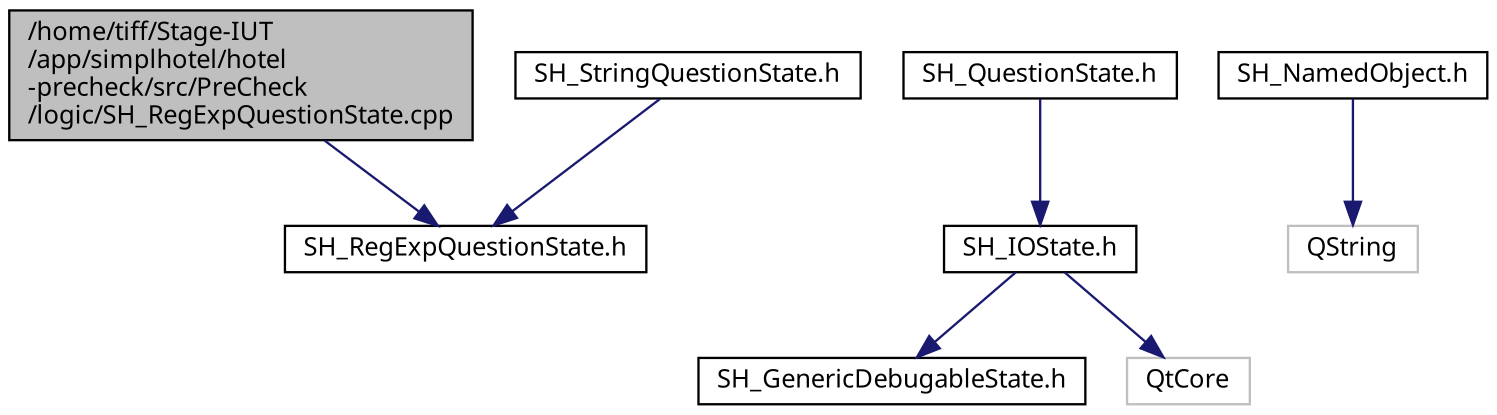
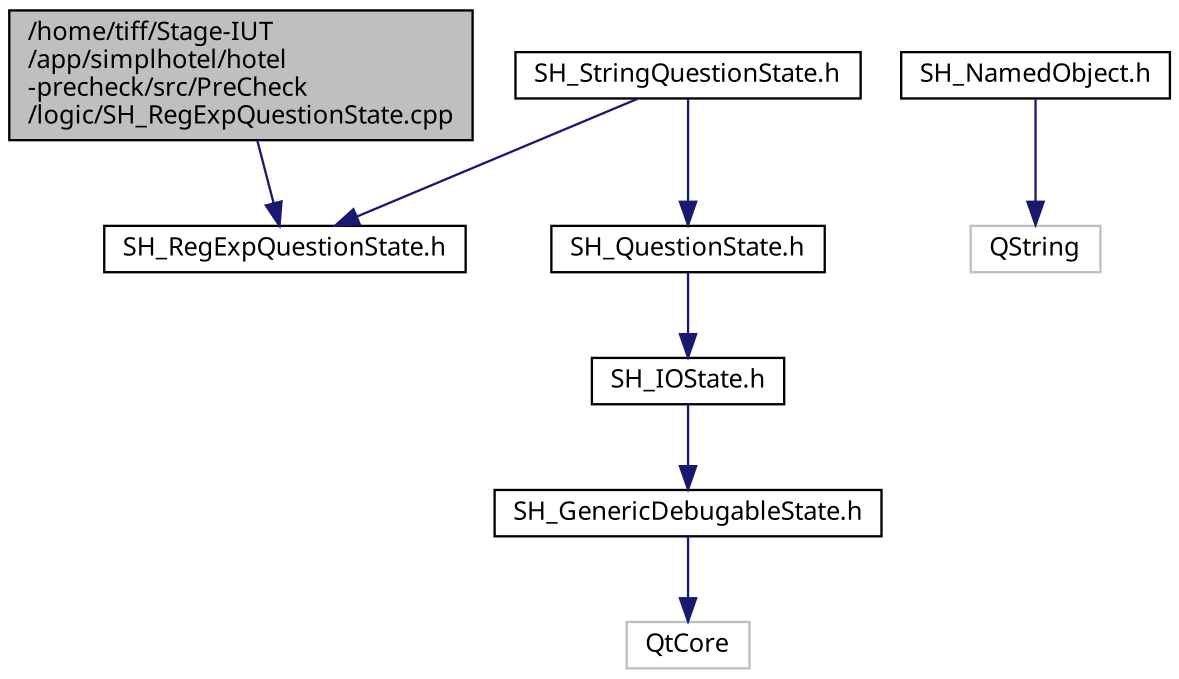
edge "SH_StringQuestionState.h" -> "SH_QuestionState.h": added
edge "SH_IOState.h" -> "QtCore": now "SH_GenericDebugableState.h" -> "QtCore"
